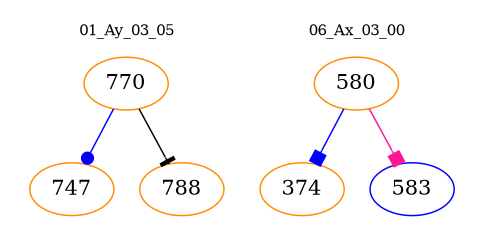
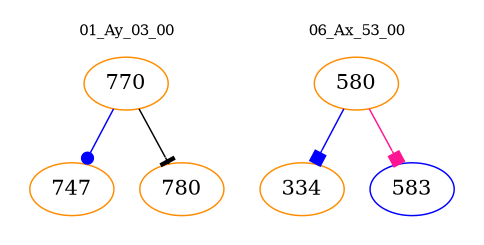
cluster "01_Ay_03_05": label "01_Ay_03_05" -> "01_Ay_03_00"
cluster "06_Ax_03_00": label "06_Ax_03_00" -> "06_Ax_53_00"
node "788": label "788" -> "780"
node "374": label "374" -> "334"
